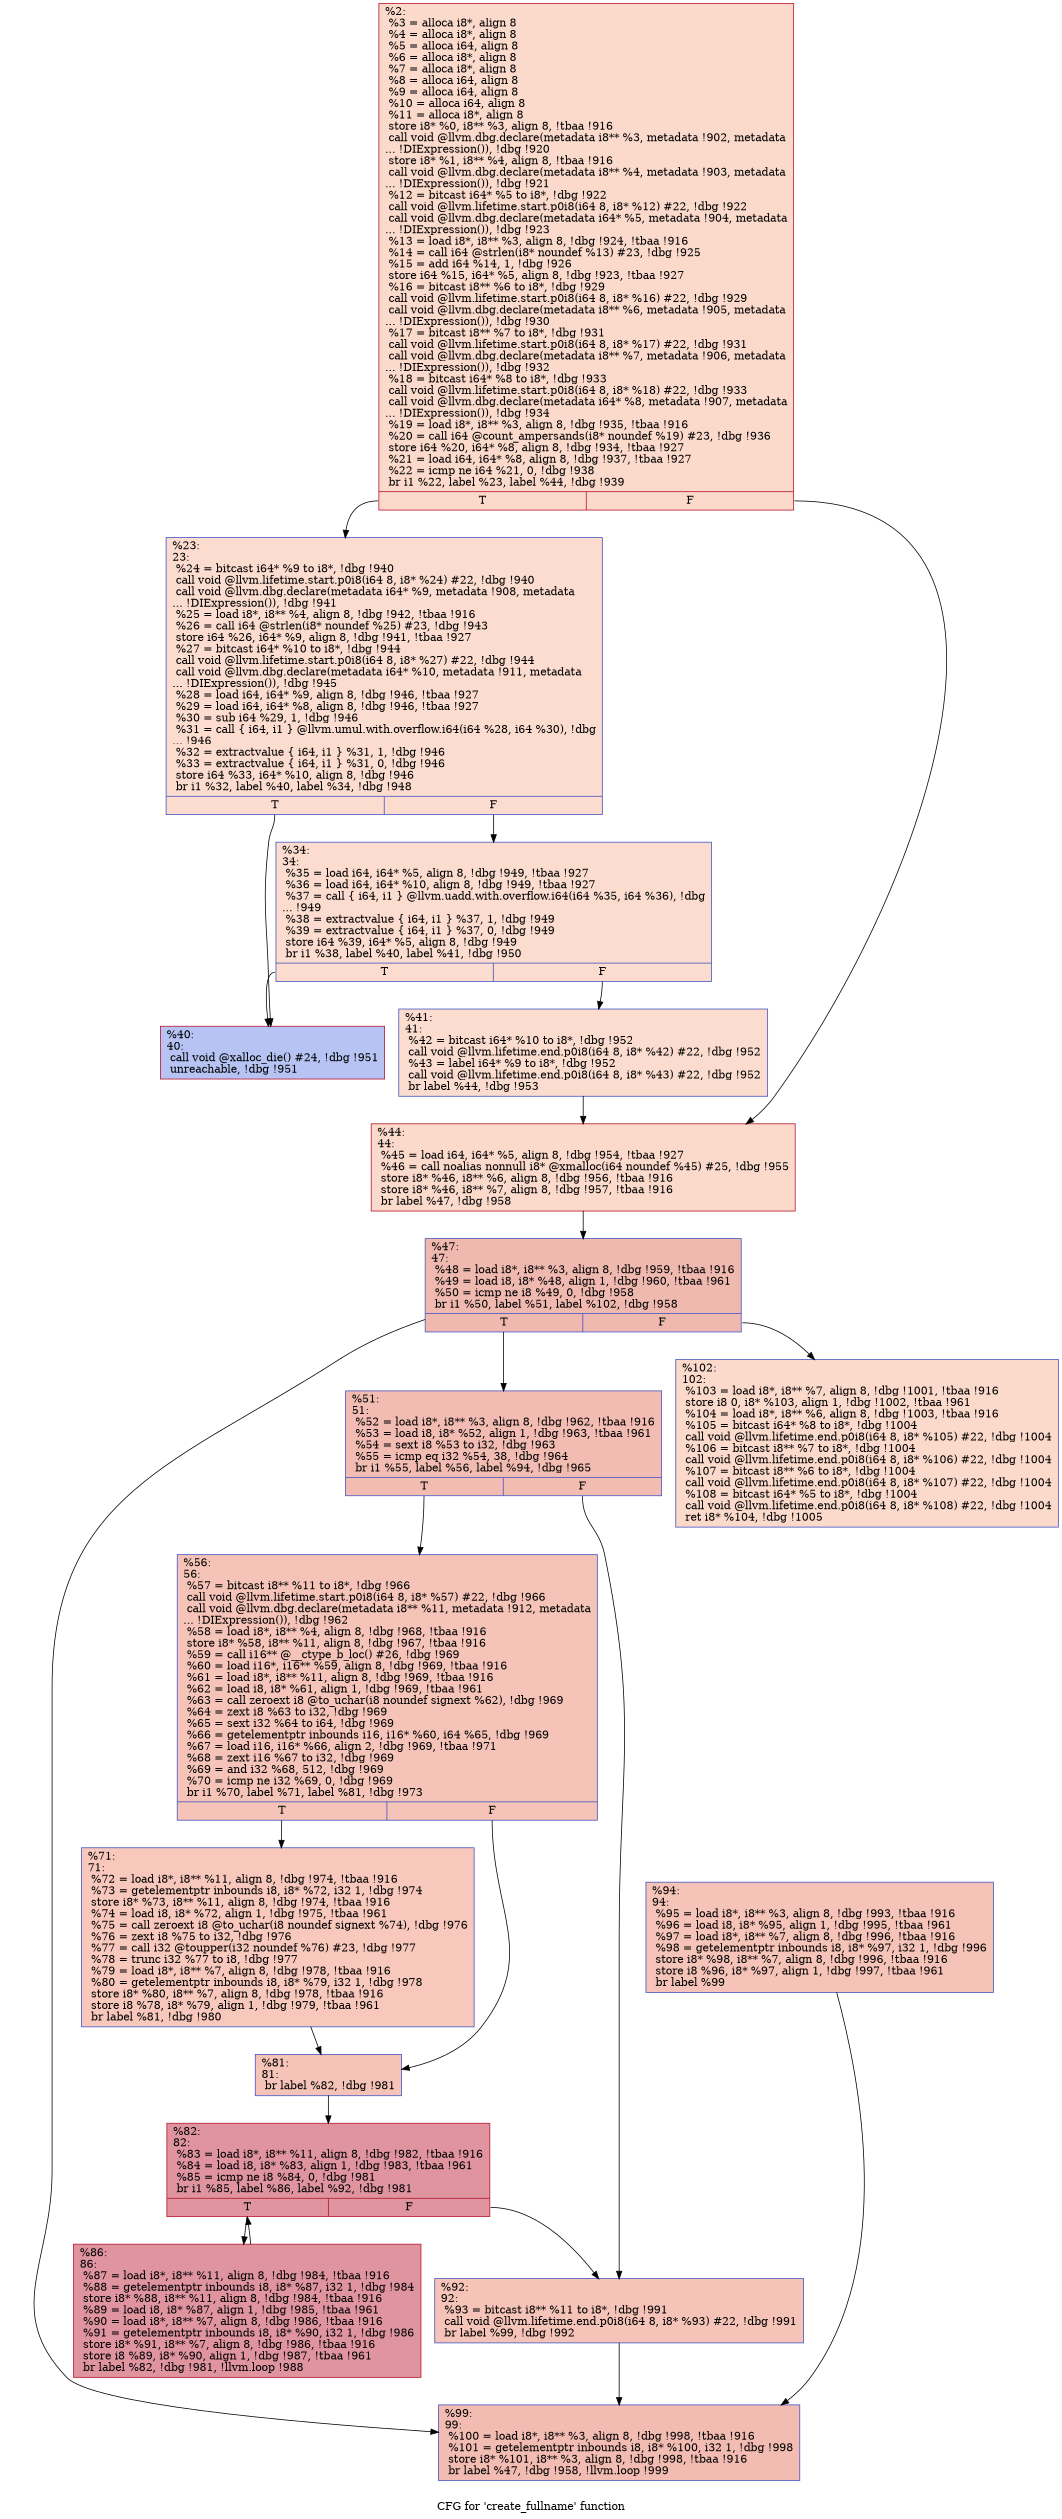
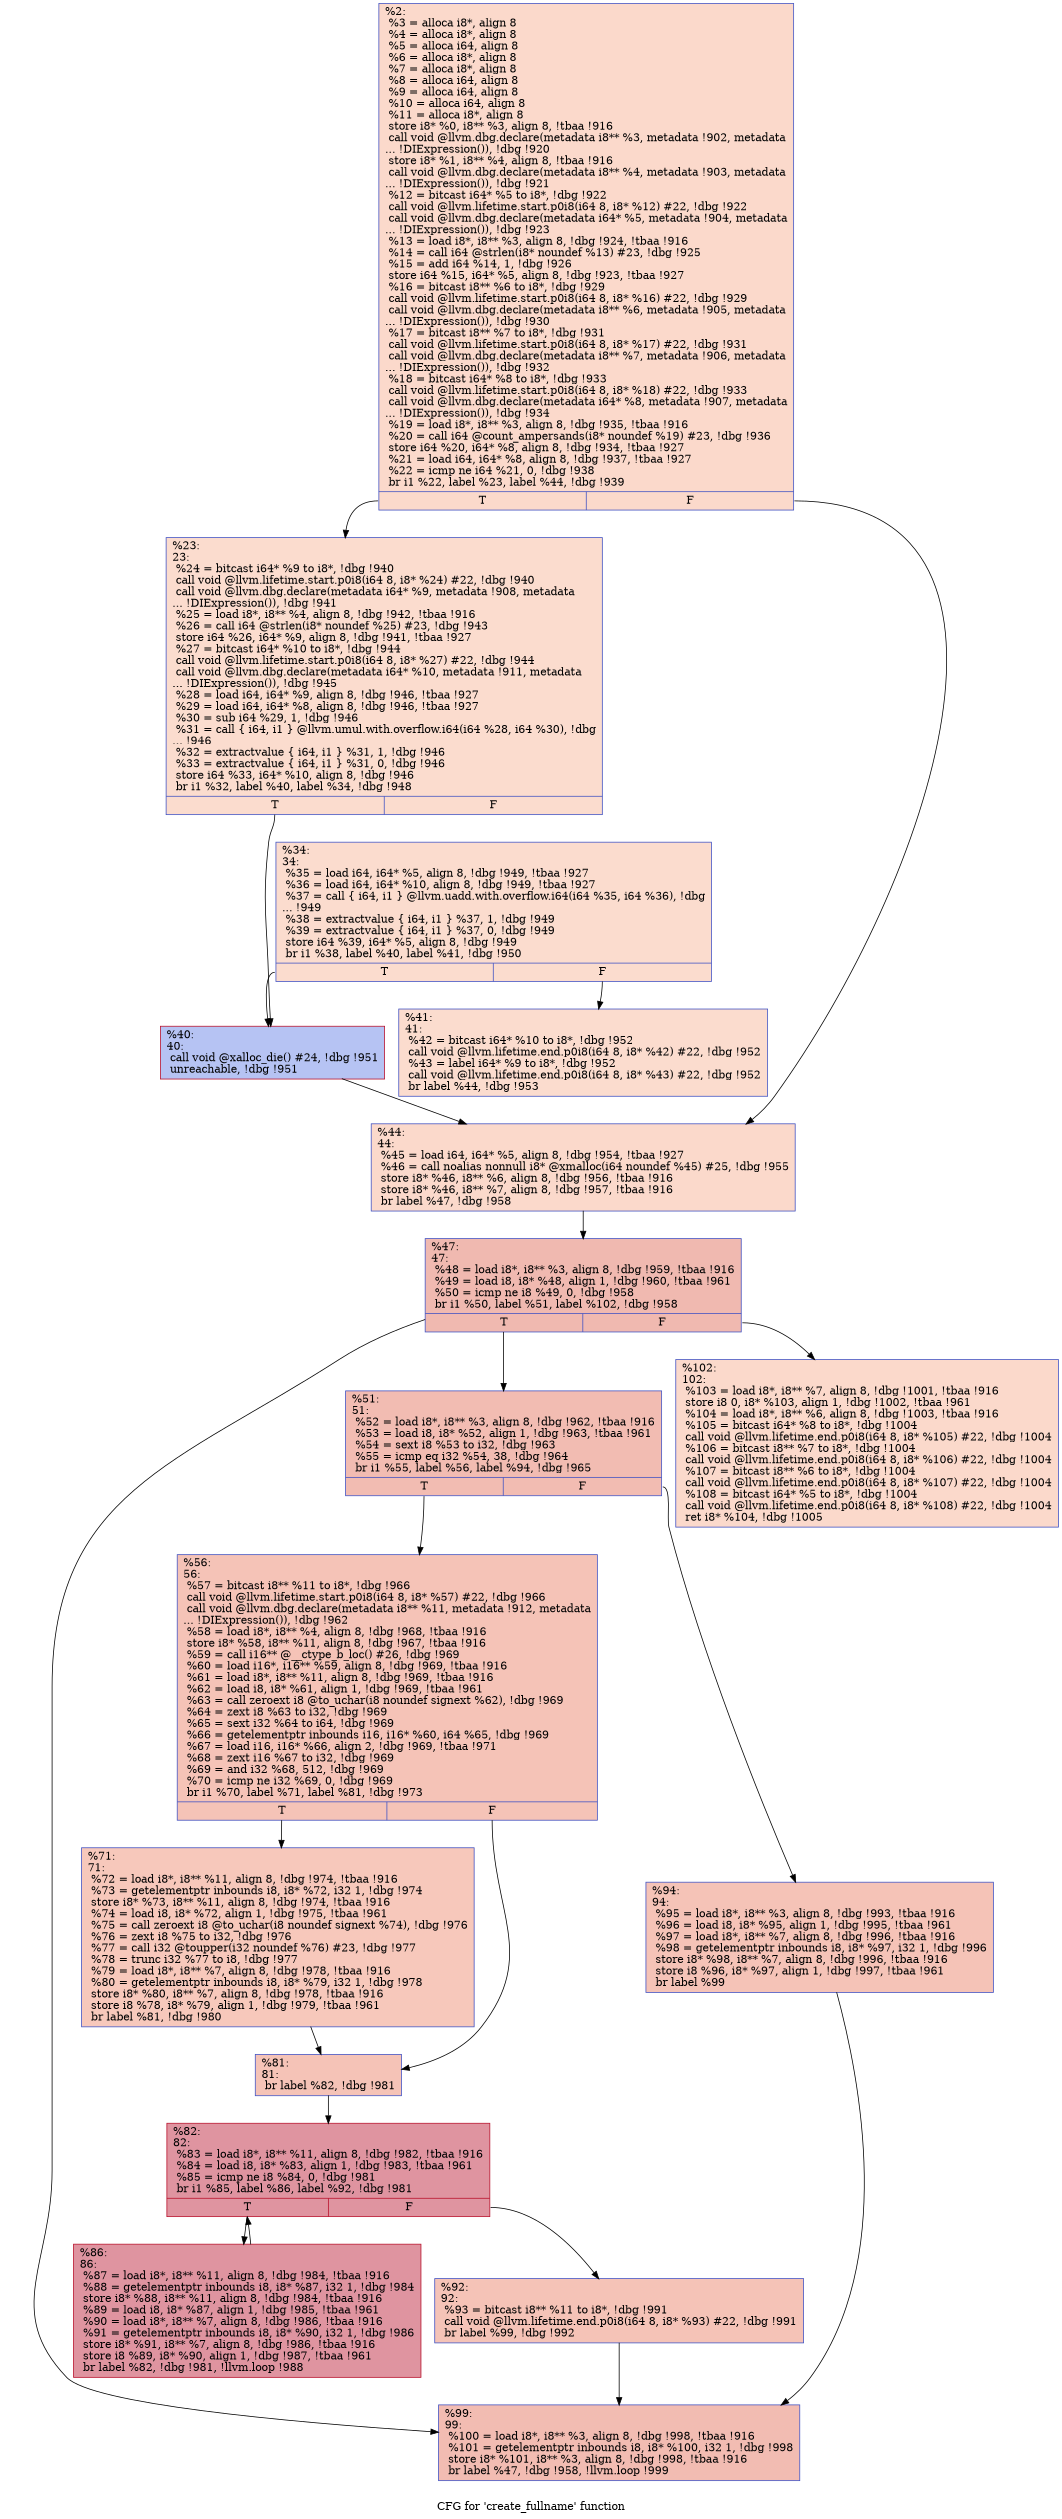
node "%2:": color #b70d28ff -> #3d50c3ff
edge "%23:" -> "%34:": removed
edge "%41:" -> "%44:": now "%40:" -> "%44:"
node "%44:": color #b70d28ff -> #3d50c3ff
edge "%51:" -> "%92:": now "%51:" -> "%94:"
